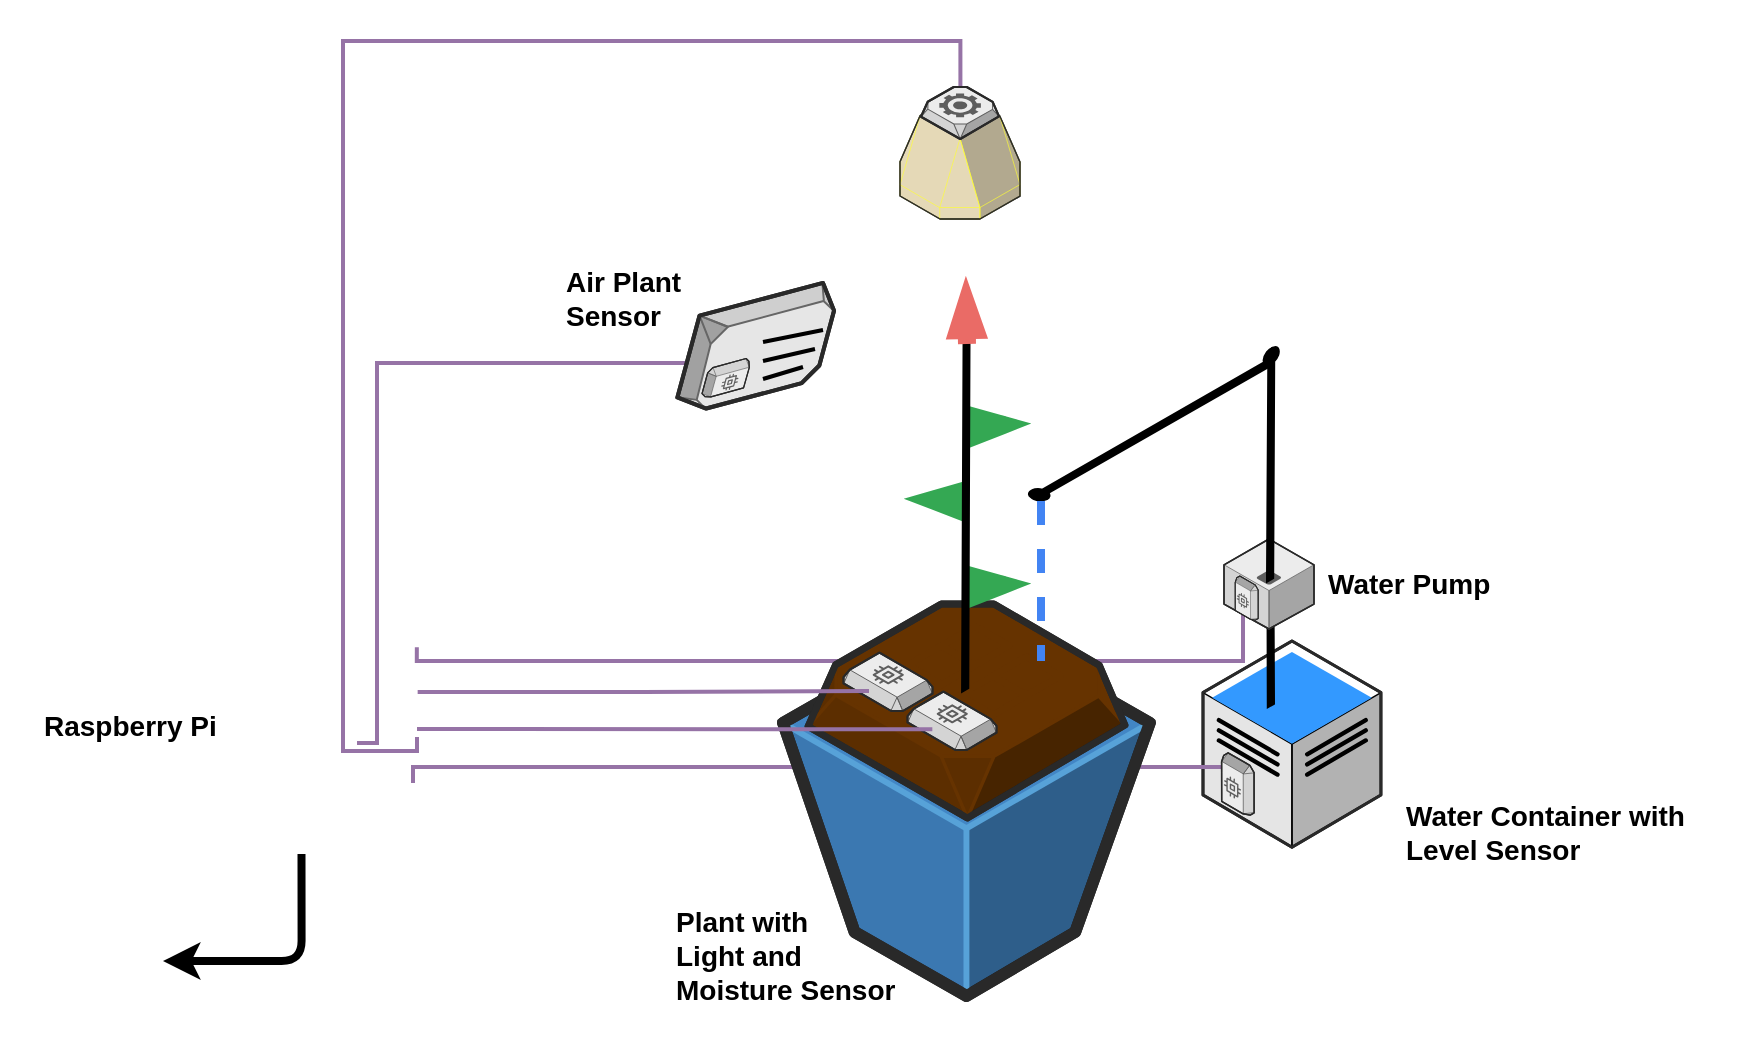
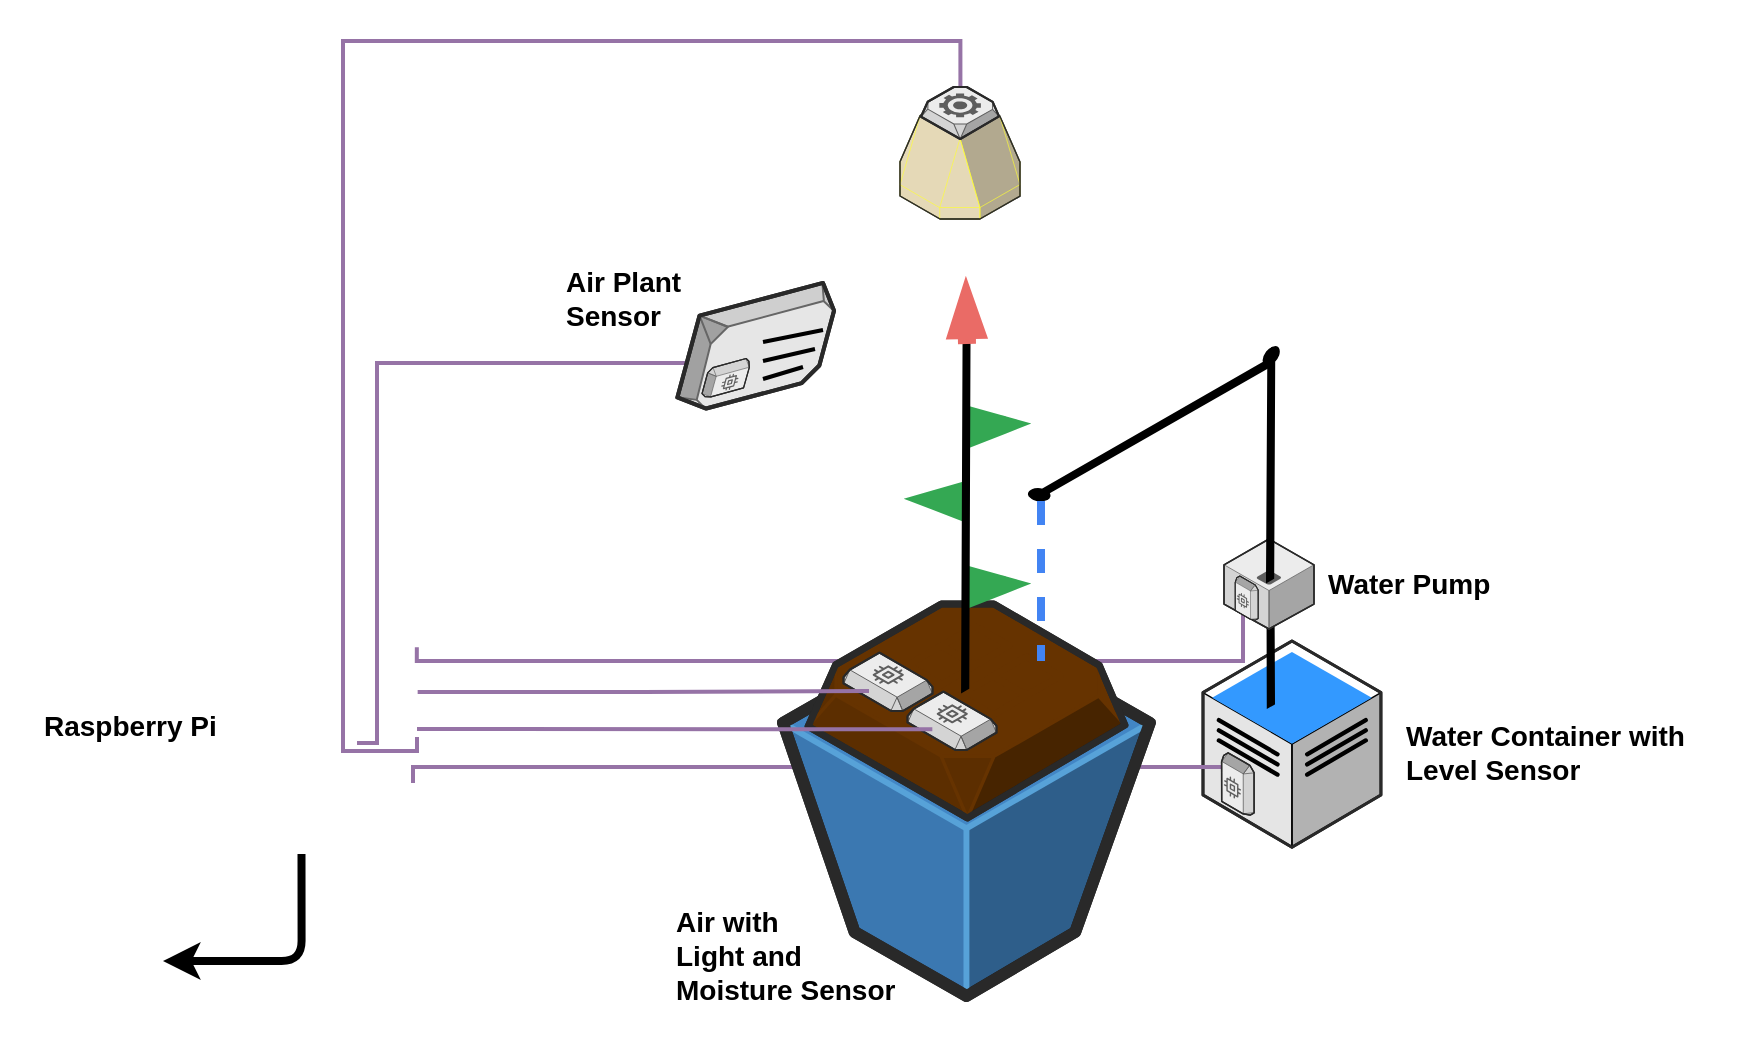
node "Water Container with Level Sensor": moved (1553, 824) -> (1553, 744)
node "Plant with Light and Moisture Sensor": label "Plant with Light and Moisture Sensor" -> "Air with Light and Moisture Sensor"
